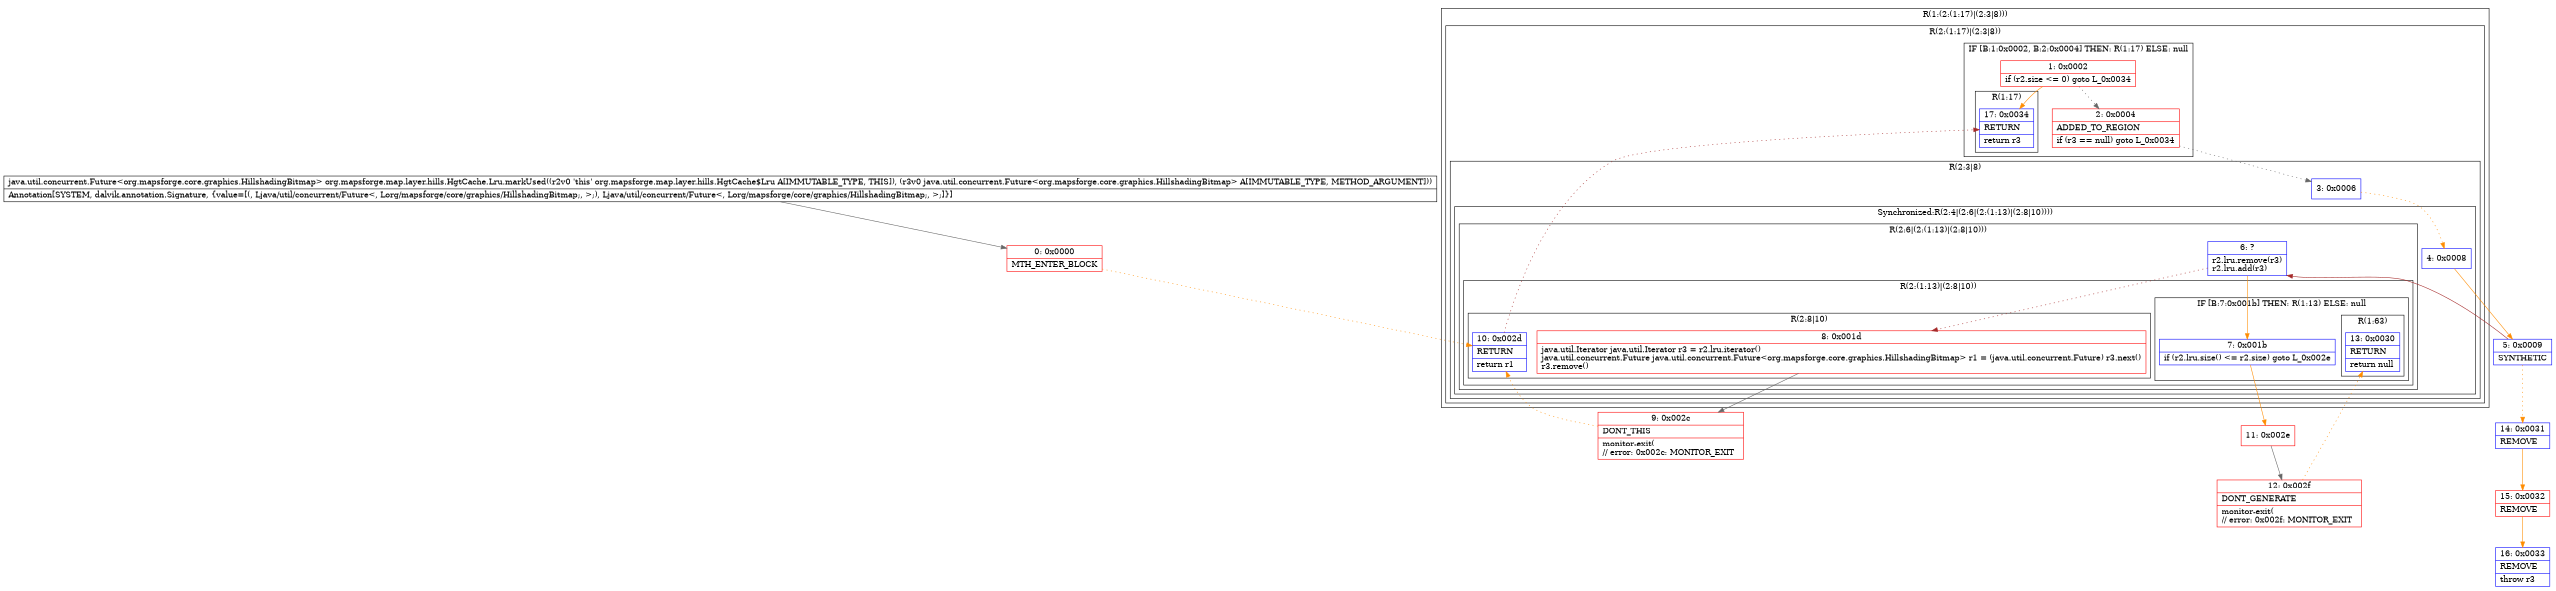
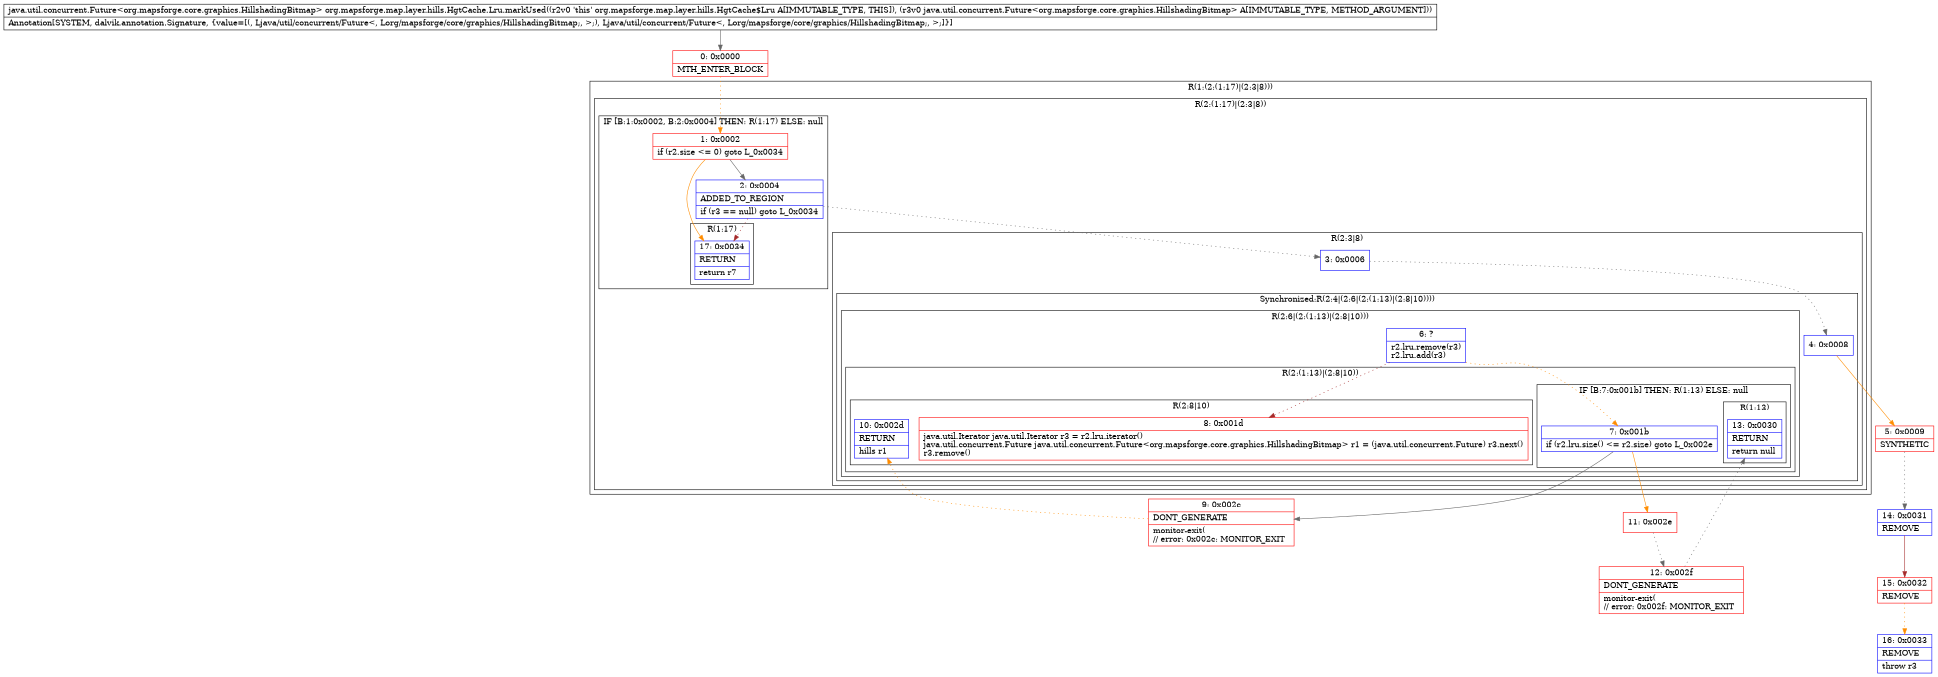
edge "1: 0x0002" -> "2: 0x0004": style dotted -> solid
node "2: 0x0004": color red -> blue
node "17: 0x0034": text "return r3" -> "return r7"
edge "10: 0x002d" -> "17: 0x0034": now "2: 0x0004" -> "17: 0x0034"
edge "3: 0x0006" -> "4: 0x0008": color darkorange -> gray40
edge "5: 0x0009" -> "6: ?": removed
edge "6: ?" -> "7: 0x001b": style solid -> dotted
edge "0: 0x0000" -> "10: 0x002d": now "0: 0x0000" -> "1: 0x0002"
cluster "R(1:63)": label "R(1:63)" -> "R(1:13)"
node "5: 0x0009": color blue -> red
node "10: 0x002d": text "return r1" -> "hills r1"
edge "5: 0x0009" -> "14: 0x0031": color darkorange -> gray40
edge "8: 0x001d" -> "9: 0x002c": now "7: 0x001b" -> "9: 0x002c"
edge "12: 0x002f" -> "13: 0x0030": color darkorange -> gray40
node "9: 0x002c": text "DONT_THIS" -> "DONT_GENERATE"
edge "11: 0x002e" -> "12: 0x002f": style solid -> dotted
edge "14: 0x0031" -> "15: 0x0032": color darkorange -> brown
edge "15: 0x0032" -> "16: 0x0033": style solid -> dotted
